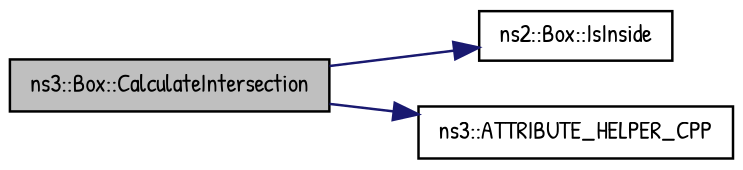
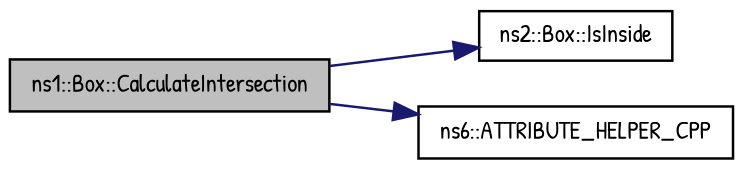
node "ns3::Box::CalculateIntersection": label "ns3::Box::CalculateIntersection" -> "ns1::Box::CalculateIntersection"
node "ns3::ATTRIBUTE_HELPER_CPP": label "ns3::ATTRIBUTE_HELPER_CPP" -> "ns6::ATTRIBUTE_HELPER_CPP"
